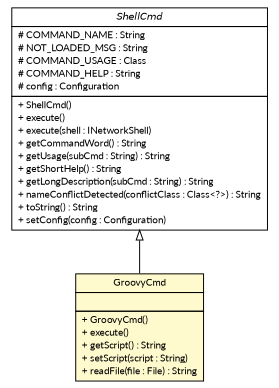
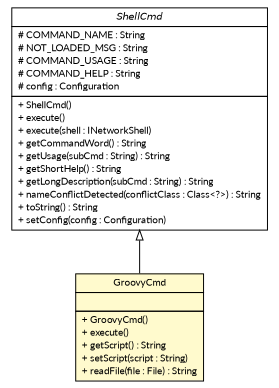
node "ShellCmd": text "# COMMAND_USAGE : Class" -> "# COMMAND_USAGE : String"
